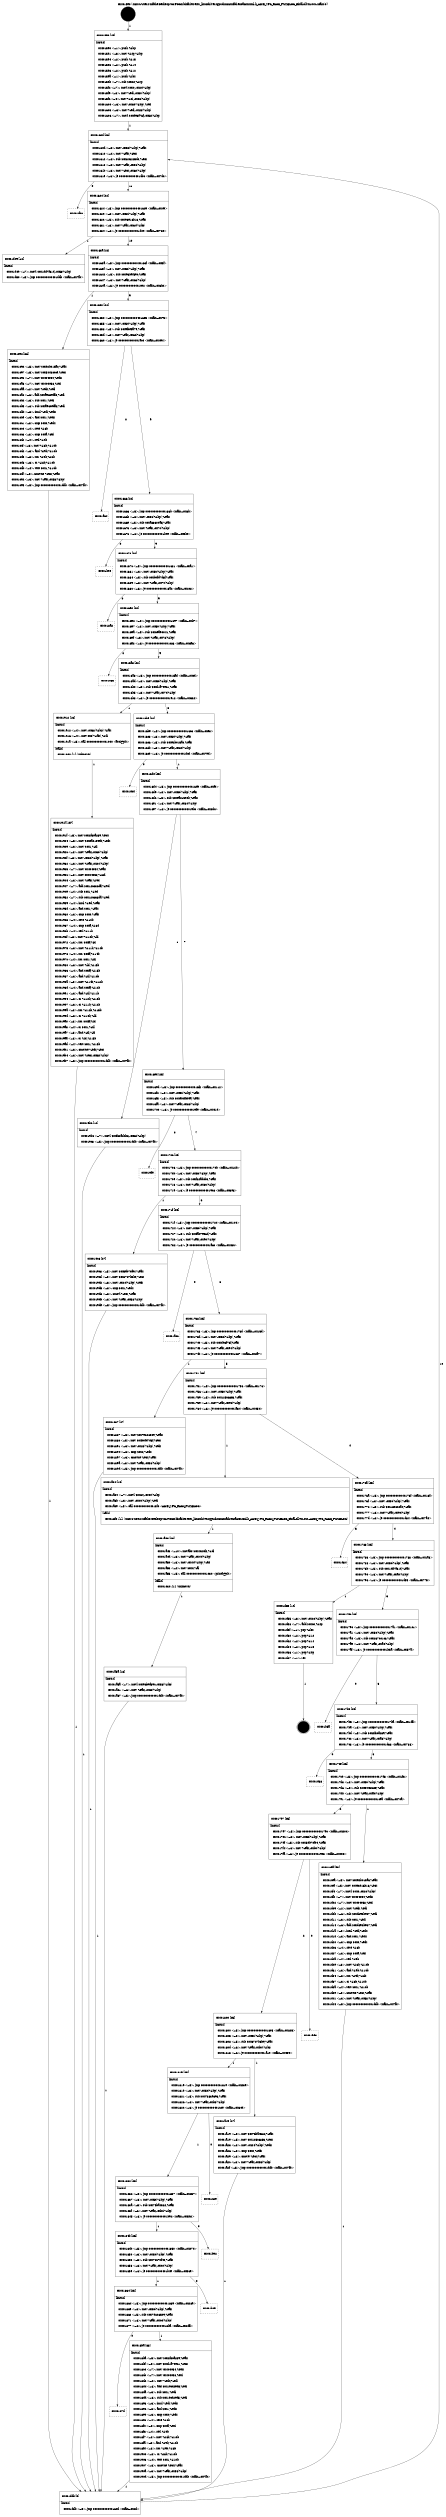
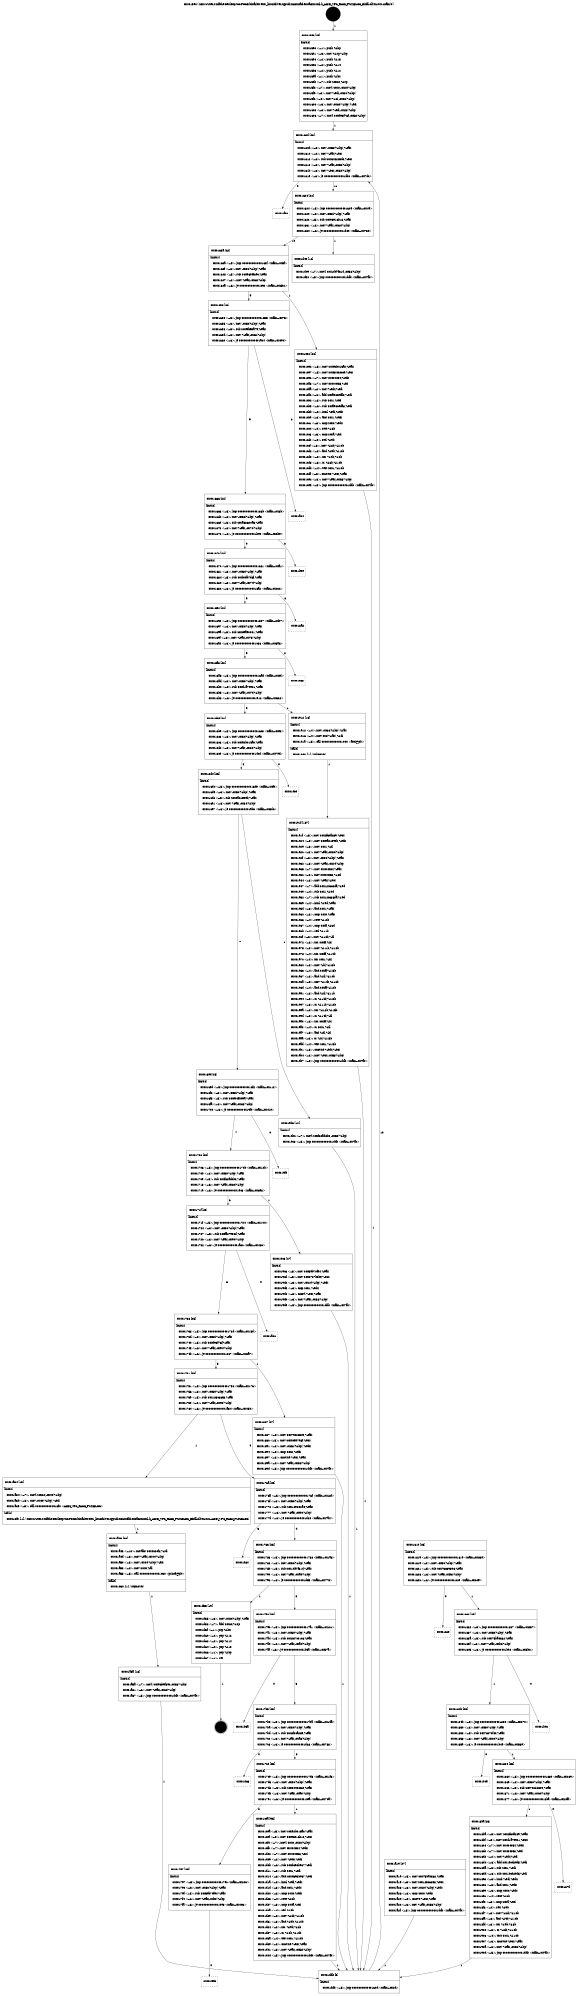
edge "0x4016be [22]" -> "0x4016d4 [25]": label " 1" -> " 8"
node "0x401800 [25]": removed
